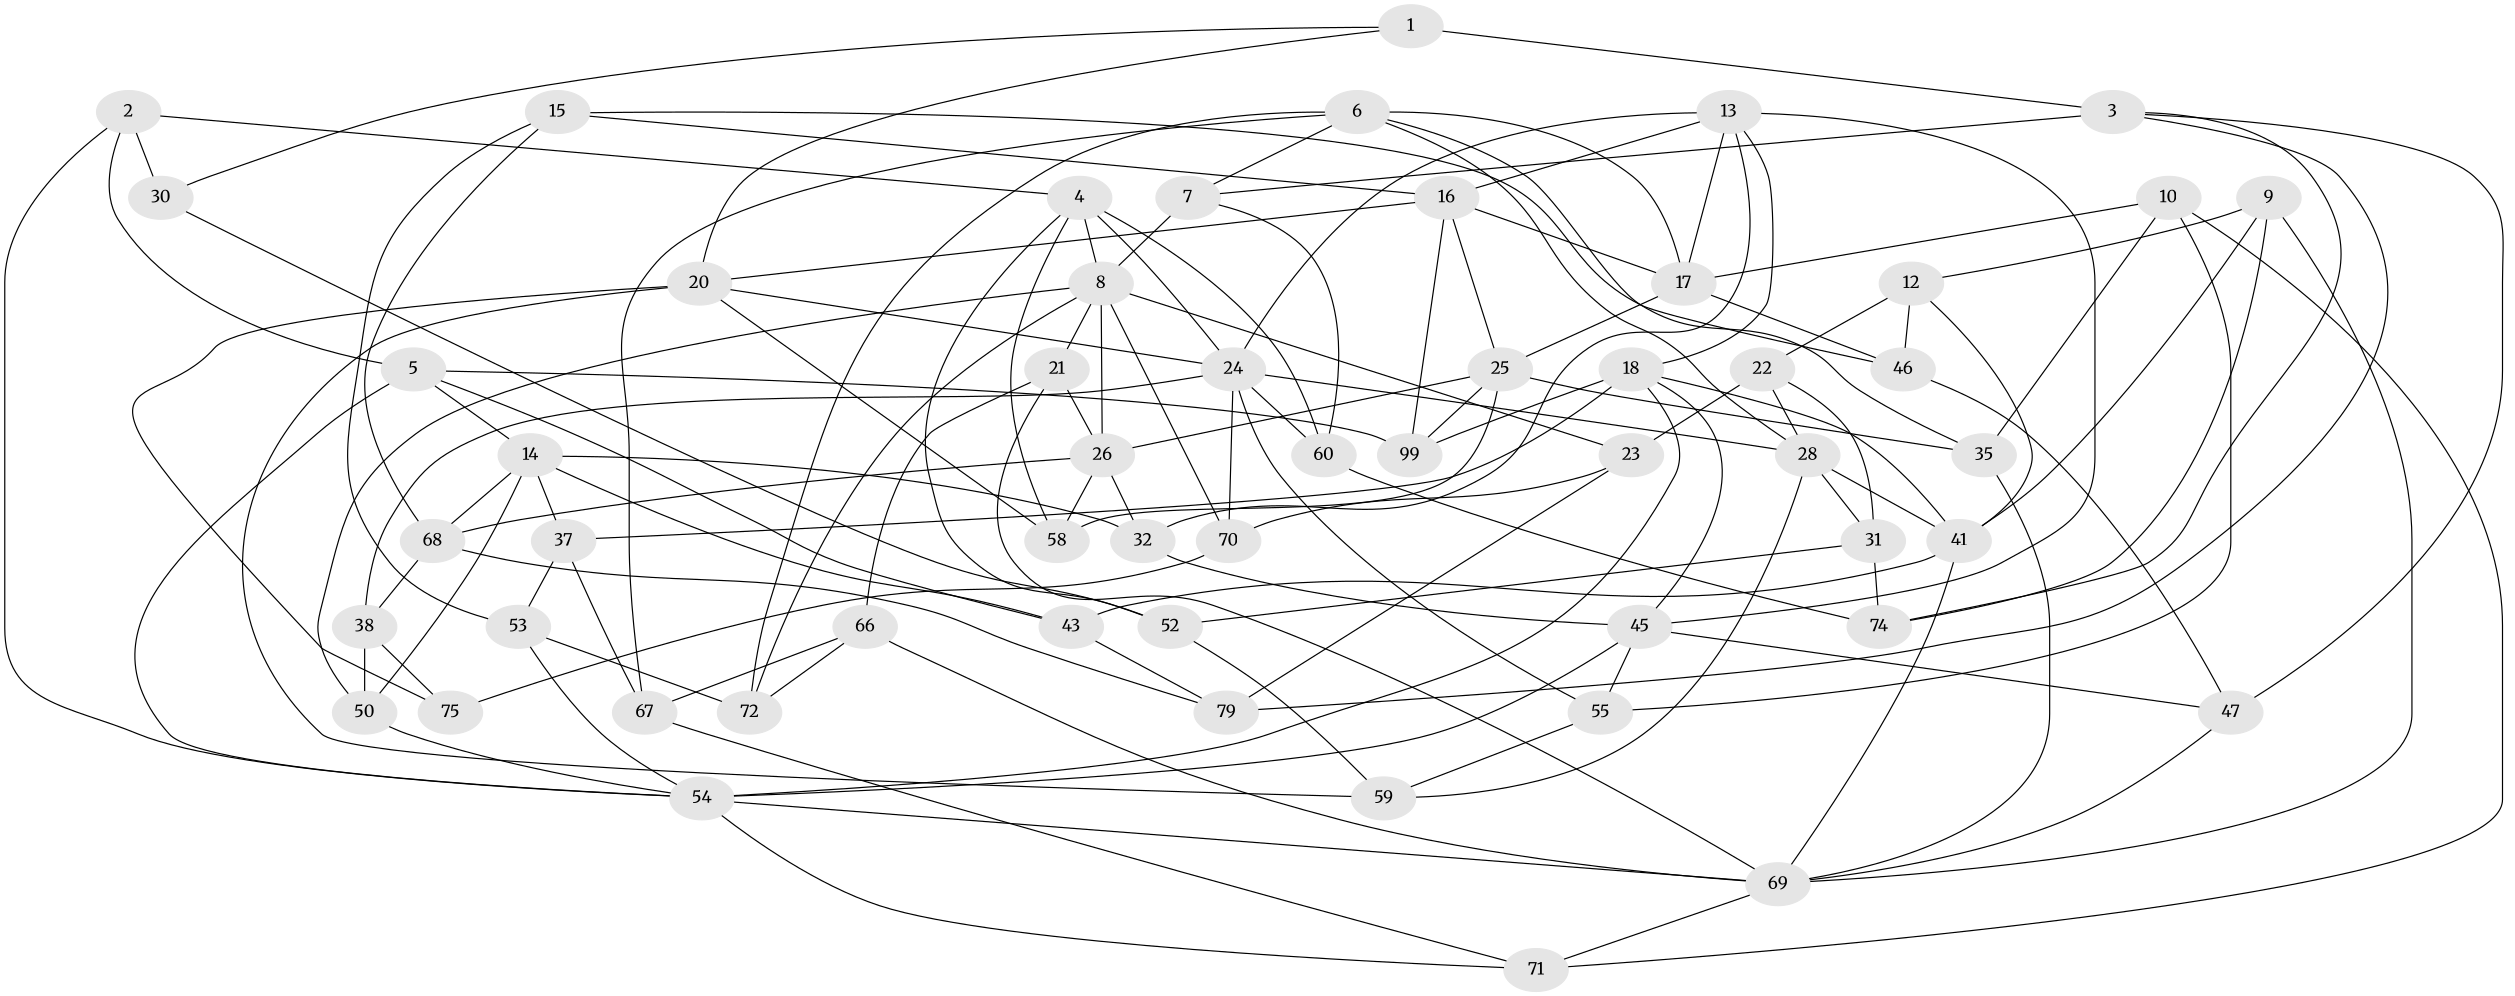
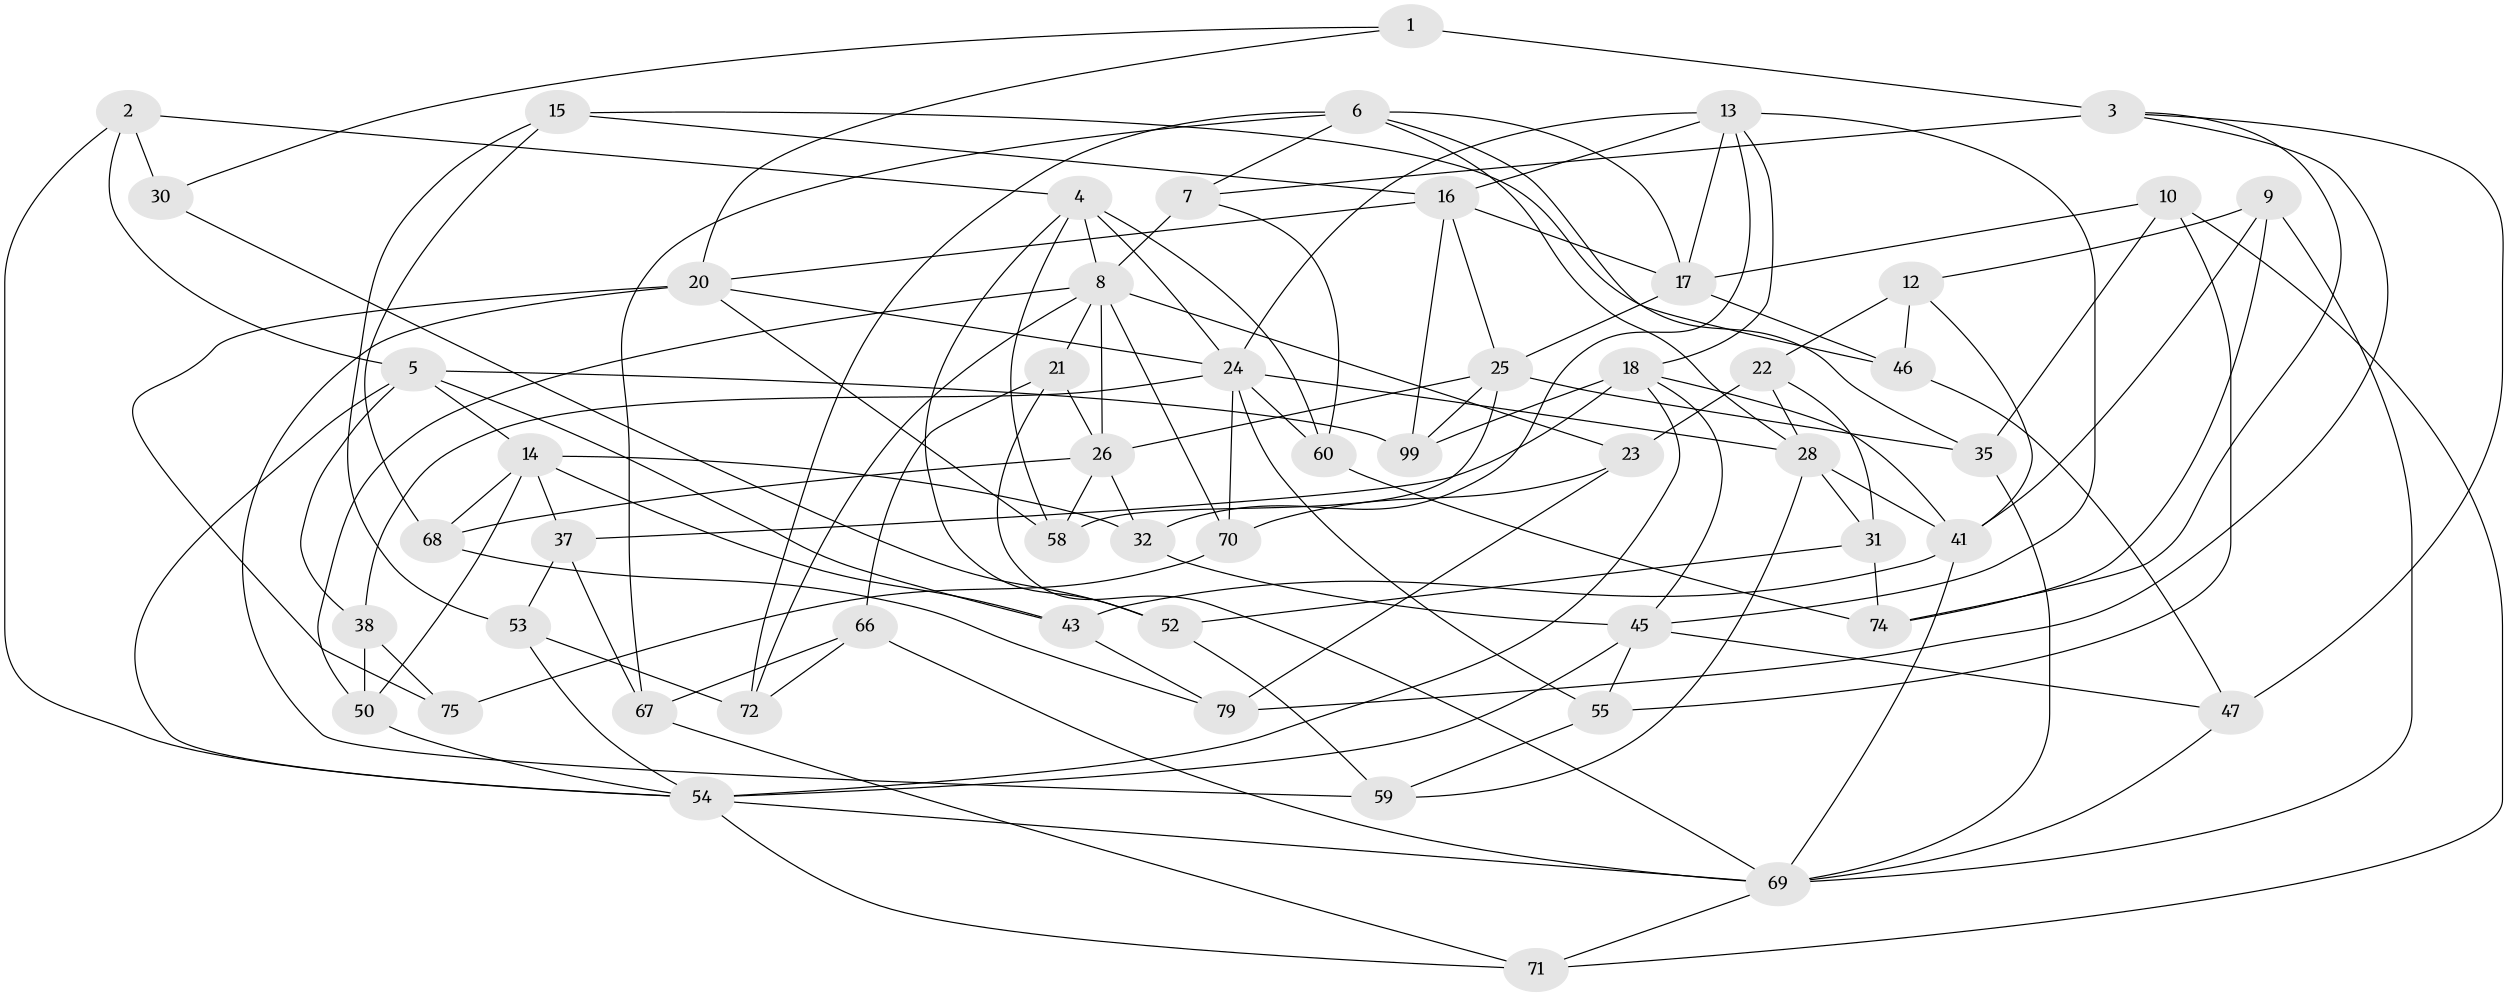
edge "68" -- "38": now "5" -- "38"
